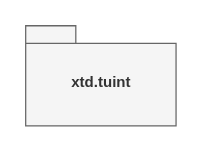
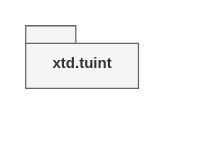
node "xtd.tuint": size 150x100 -> 113x63
